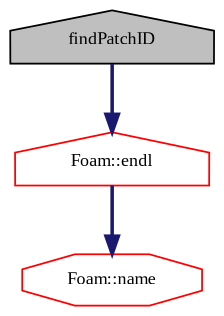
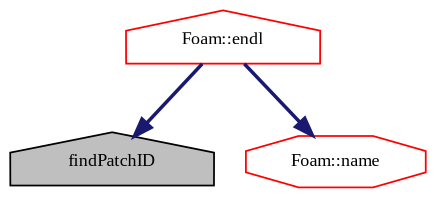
edge "findPatchID" -> "Foam::endl": reversed
